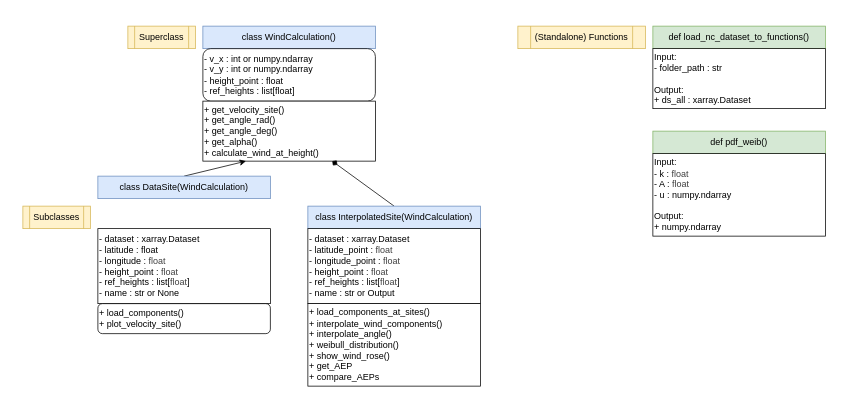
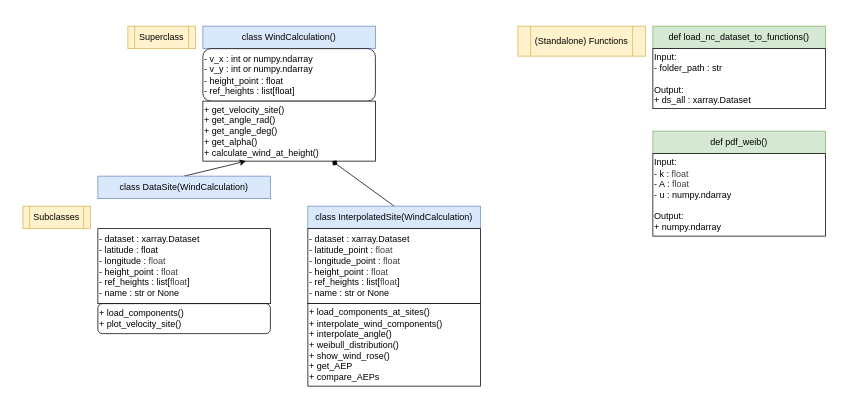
node "(Standalone) Functions": size 128x23 -> 128x30
node "- dataset : xarray.Dataset - latitude_point : float - longitude_point : float - height_point : float - ref_heights : list[float] - name : str or Output": label "- dataset : xarray.Dataset - latitude_point : float - longitude_point : float - height_point : float - ref_heights : list[float] - name : str or Output" -> "- dataset : xarray.Dataset - latitude_point : float - longitude_point : float - height_point : float - ref_heights : list[float] - name : str or None"
